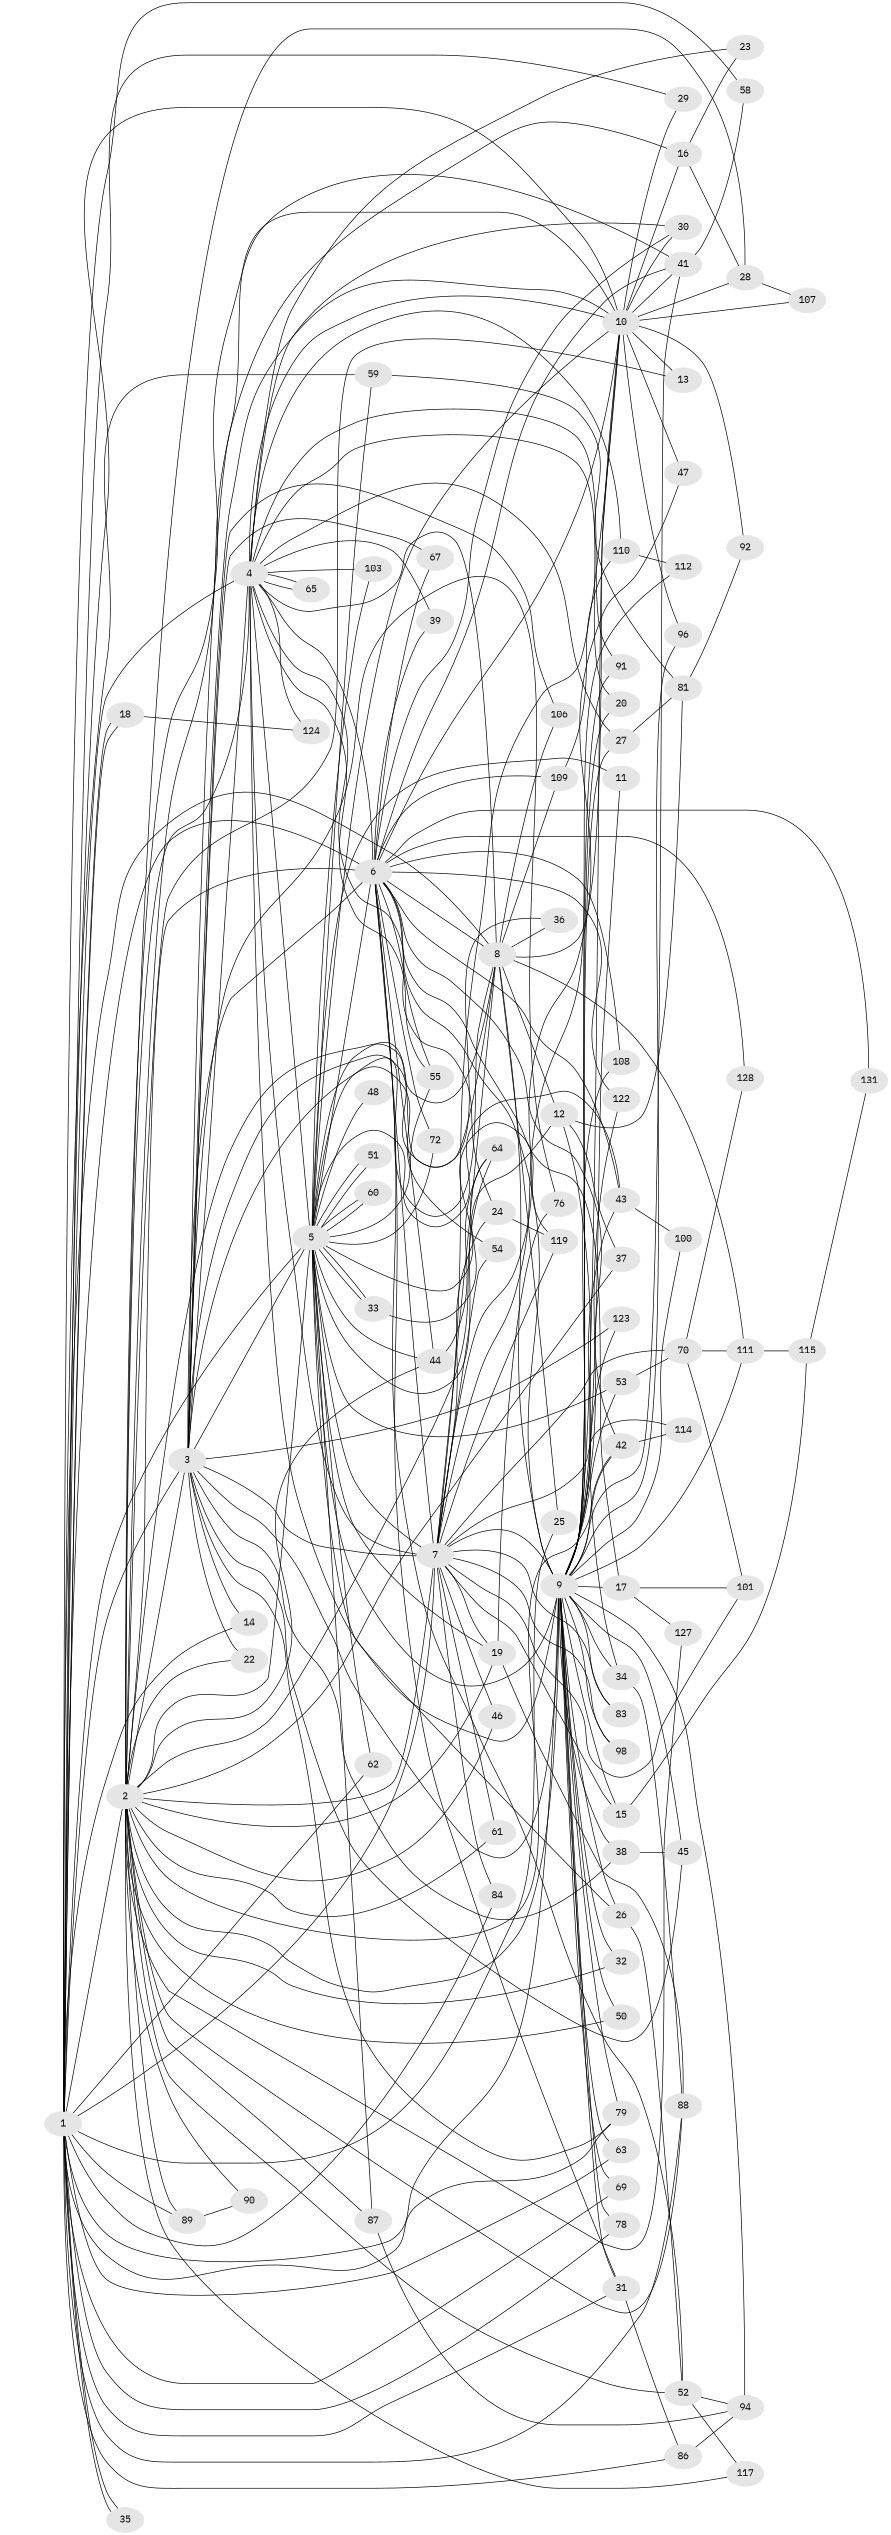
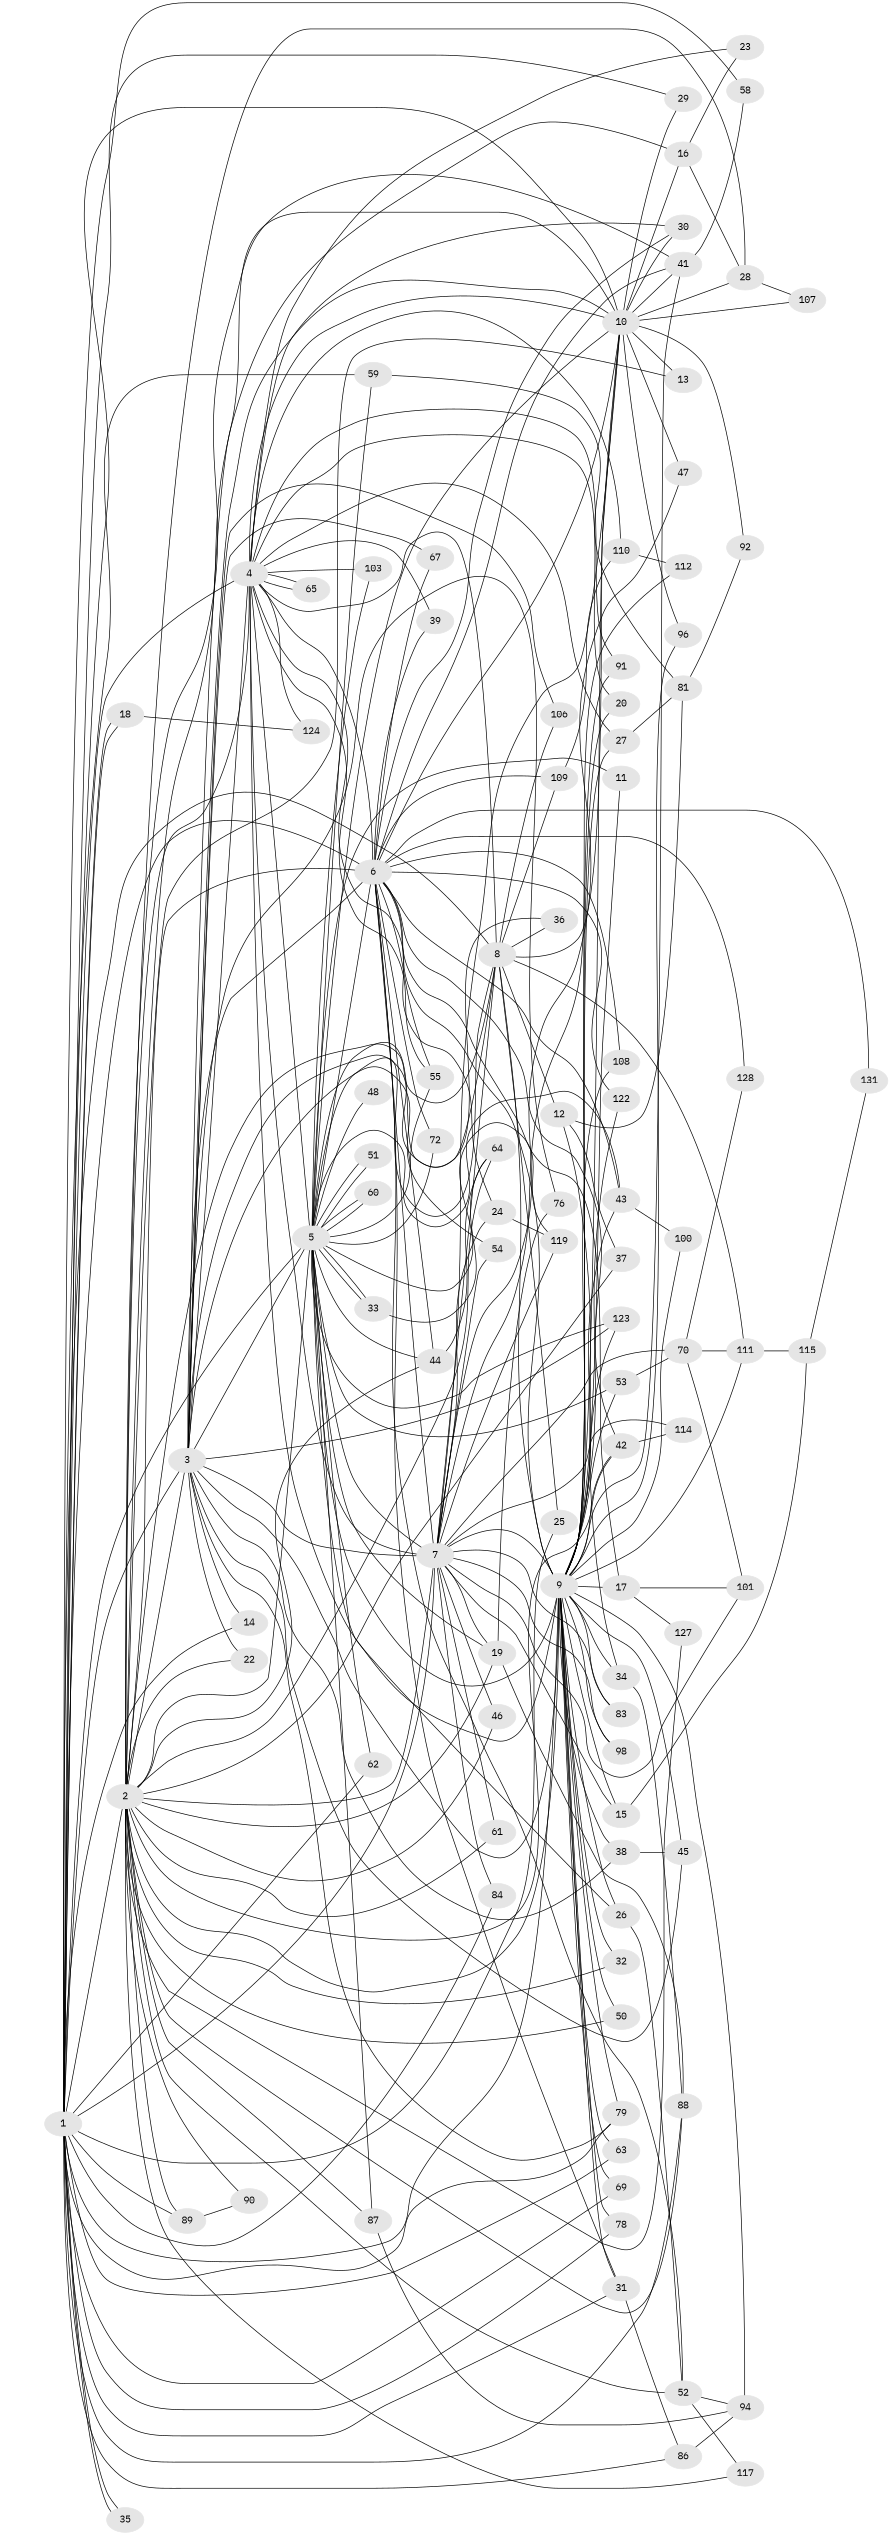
edge "6" -- "8": removed
edge "12" -- "5": now "123" -- "5"
